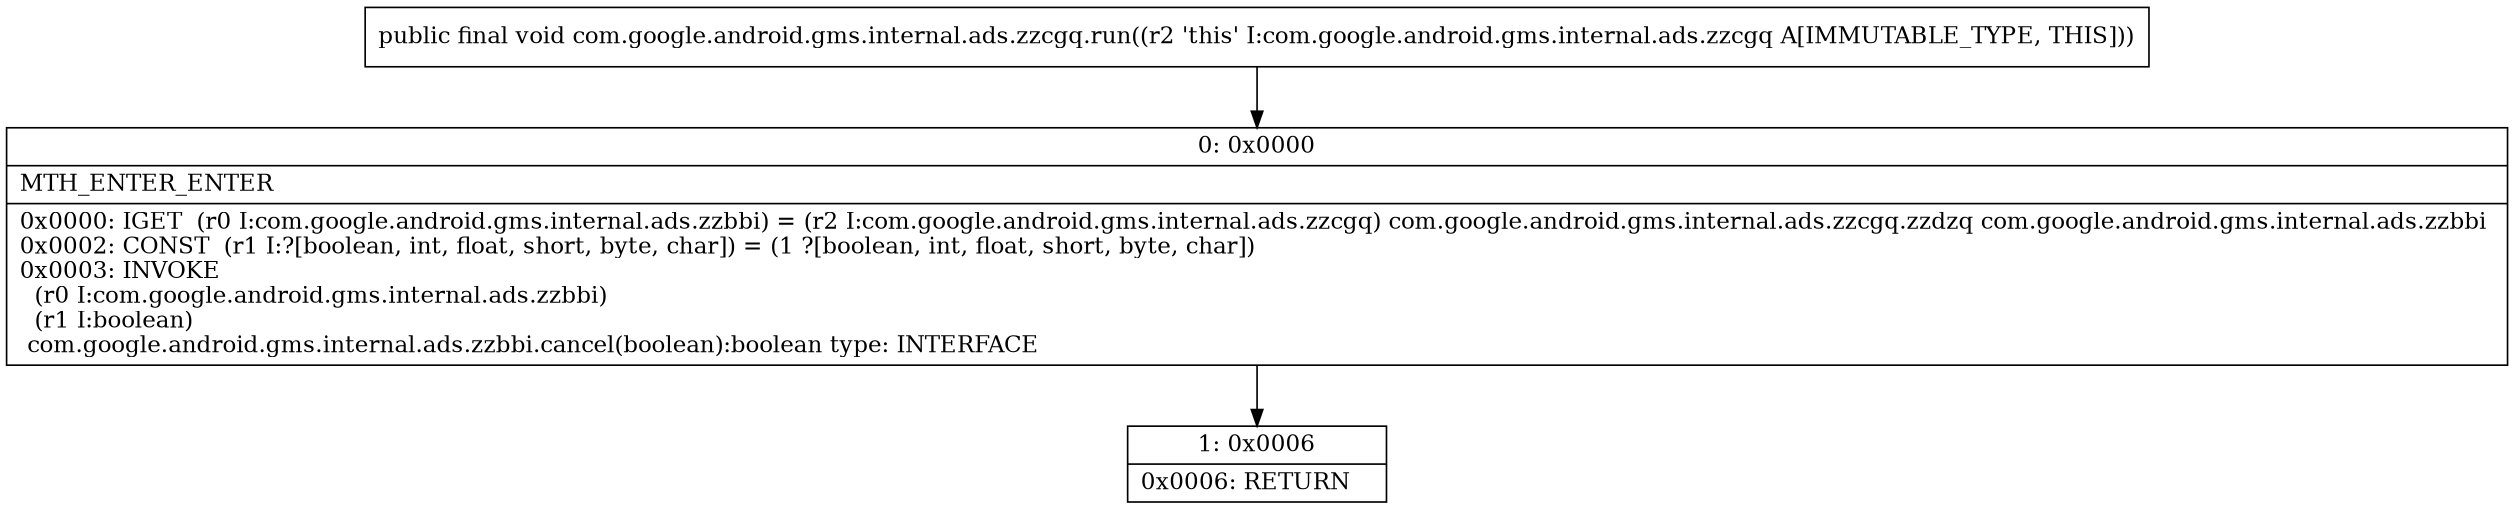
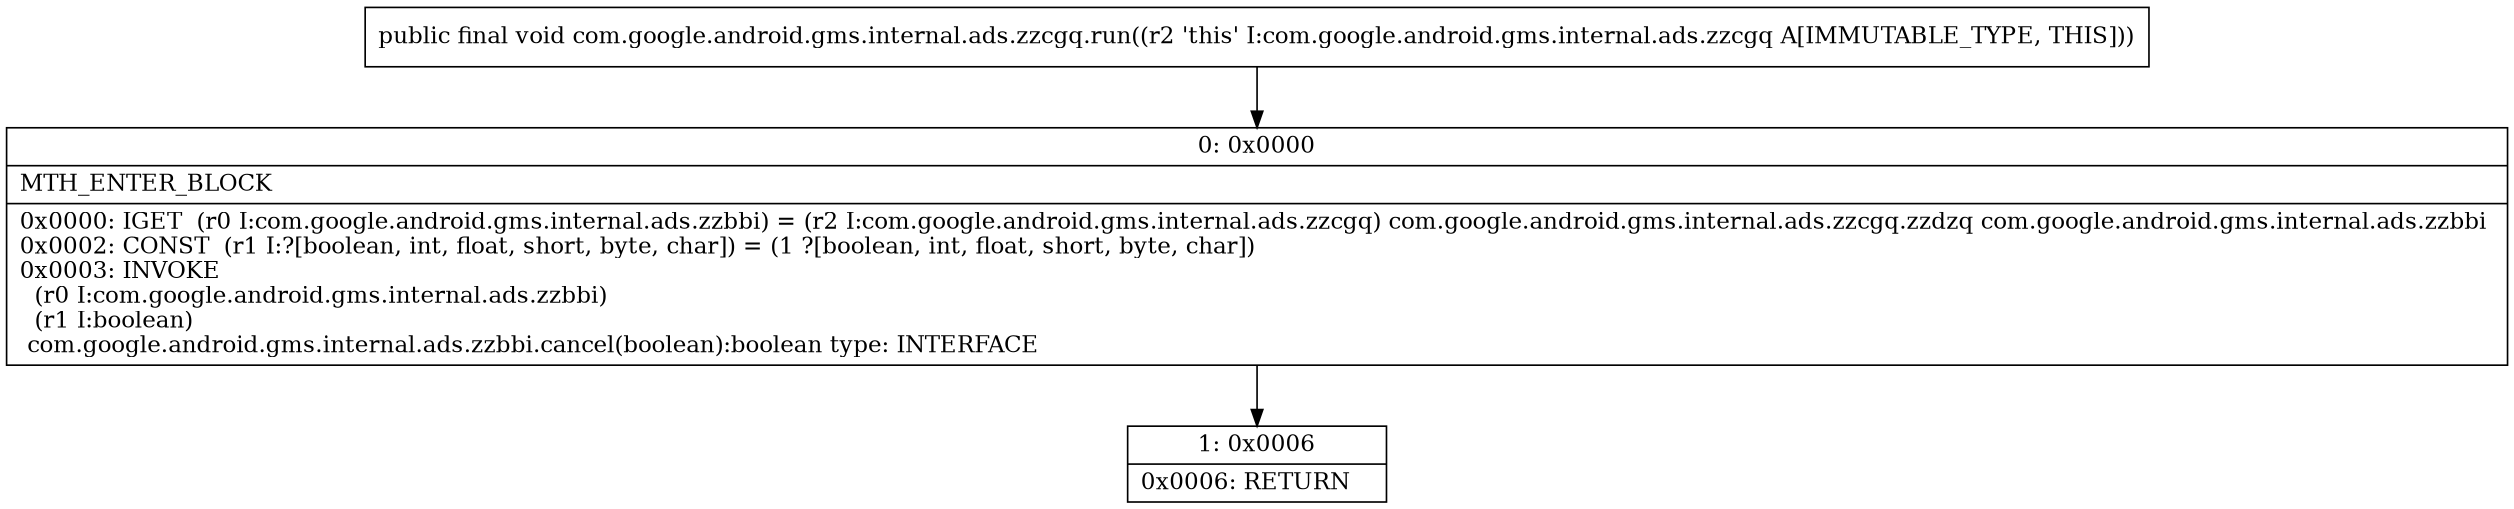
node "0: 0x0000": text "MTH_ENTER_ENTER" -> "MTH_ENTER_BLOCK"
